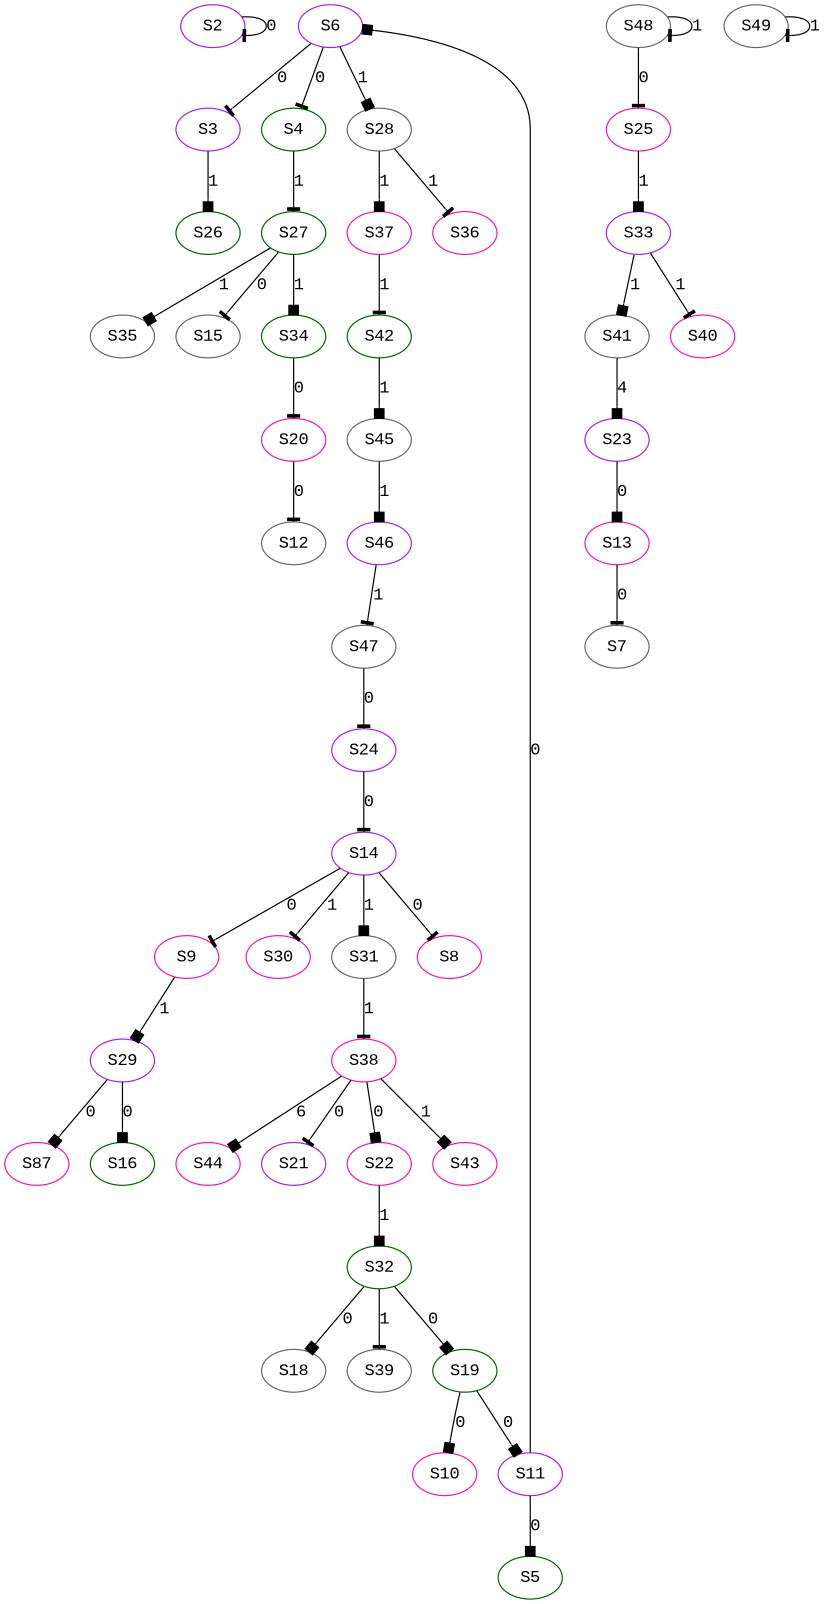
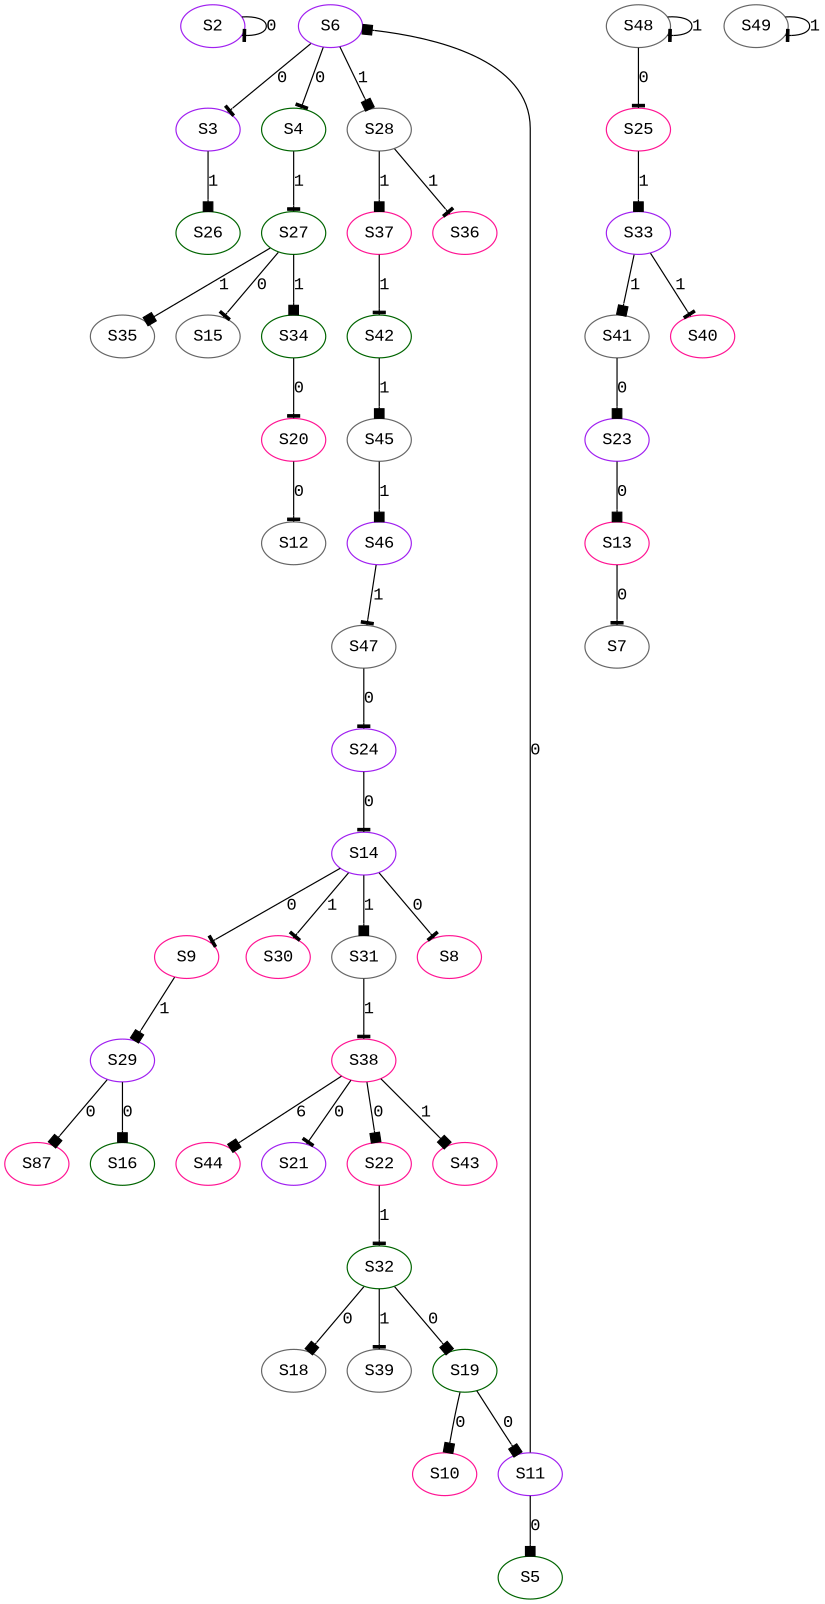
edge "S41" -> "S23": label "4" -> "0"
edge "S22" -> "S32": arrowhead box -> tee
